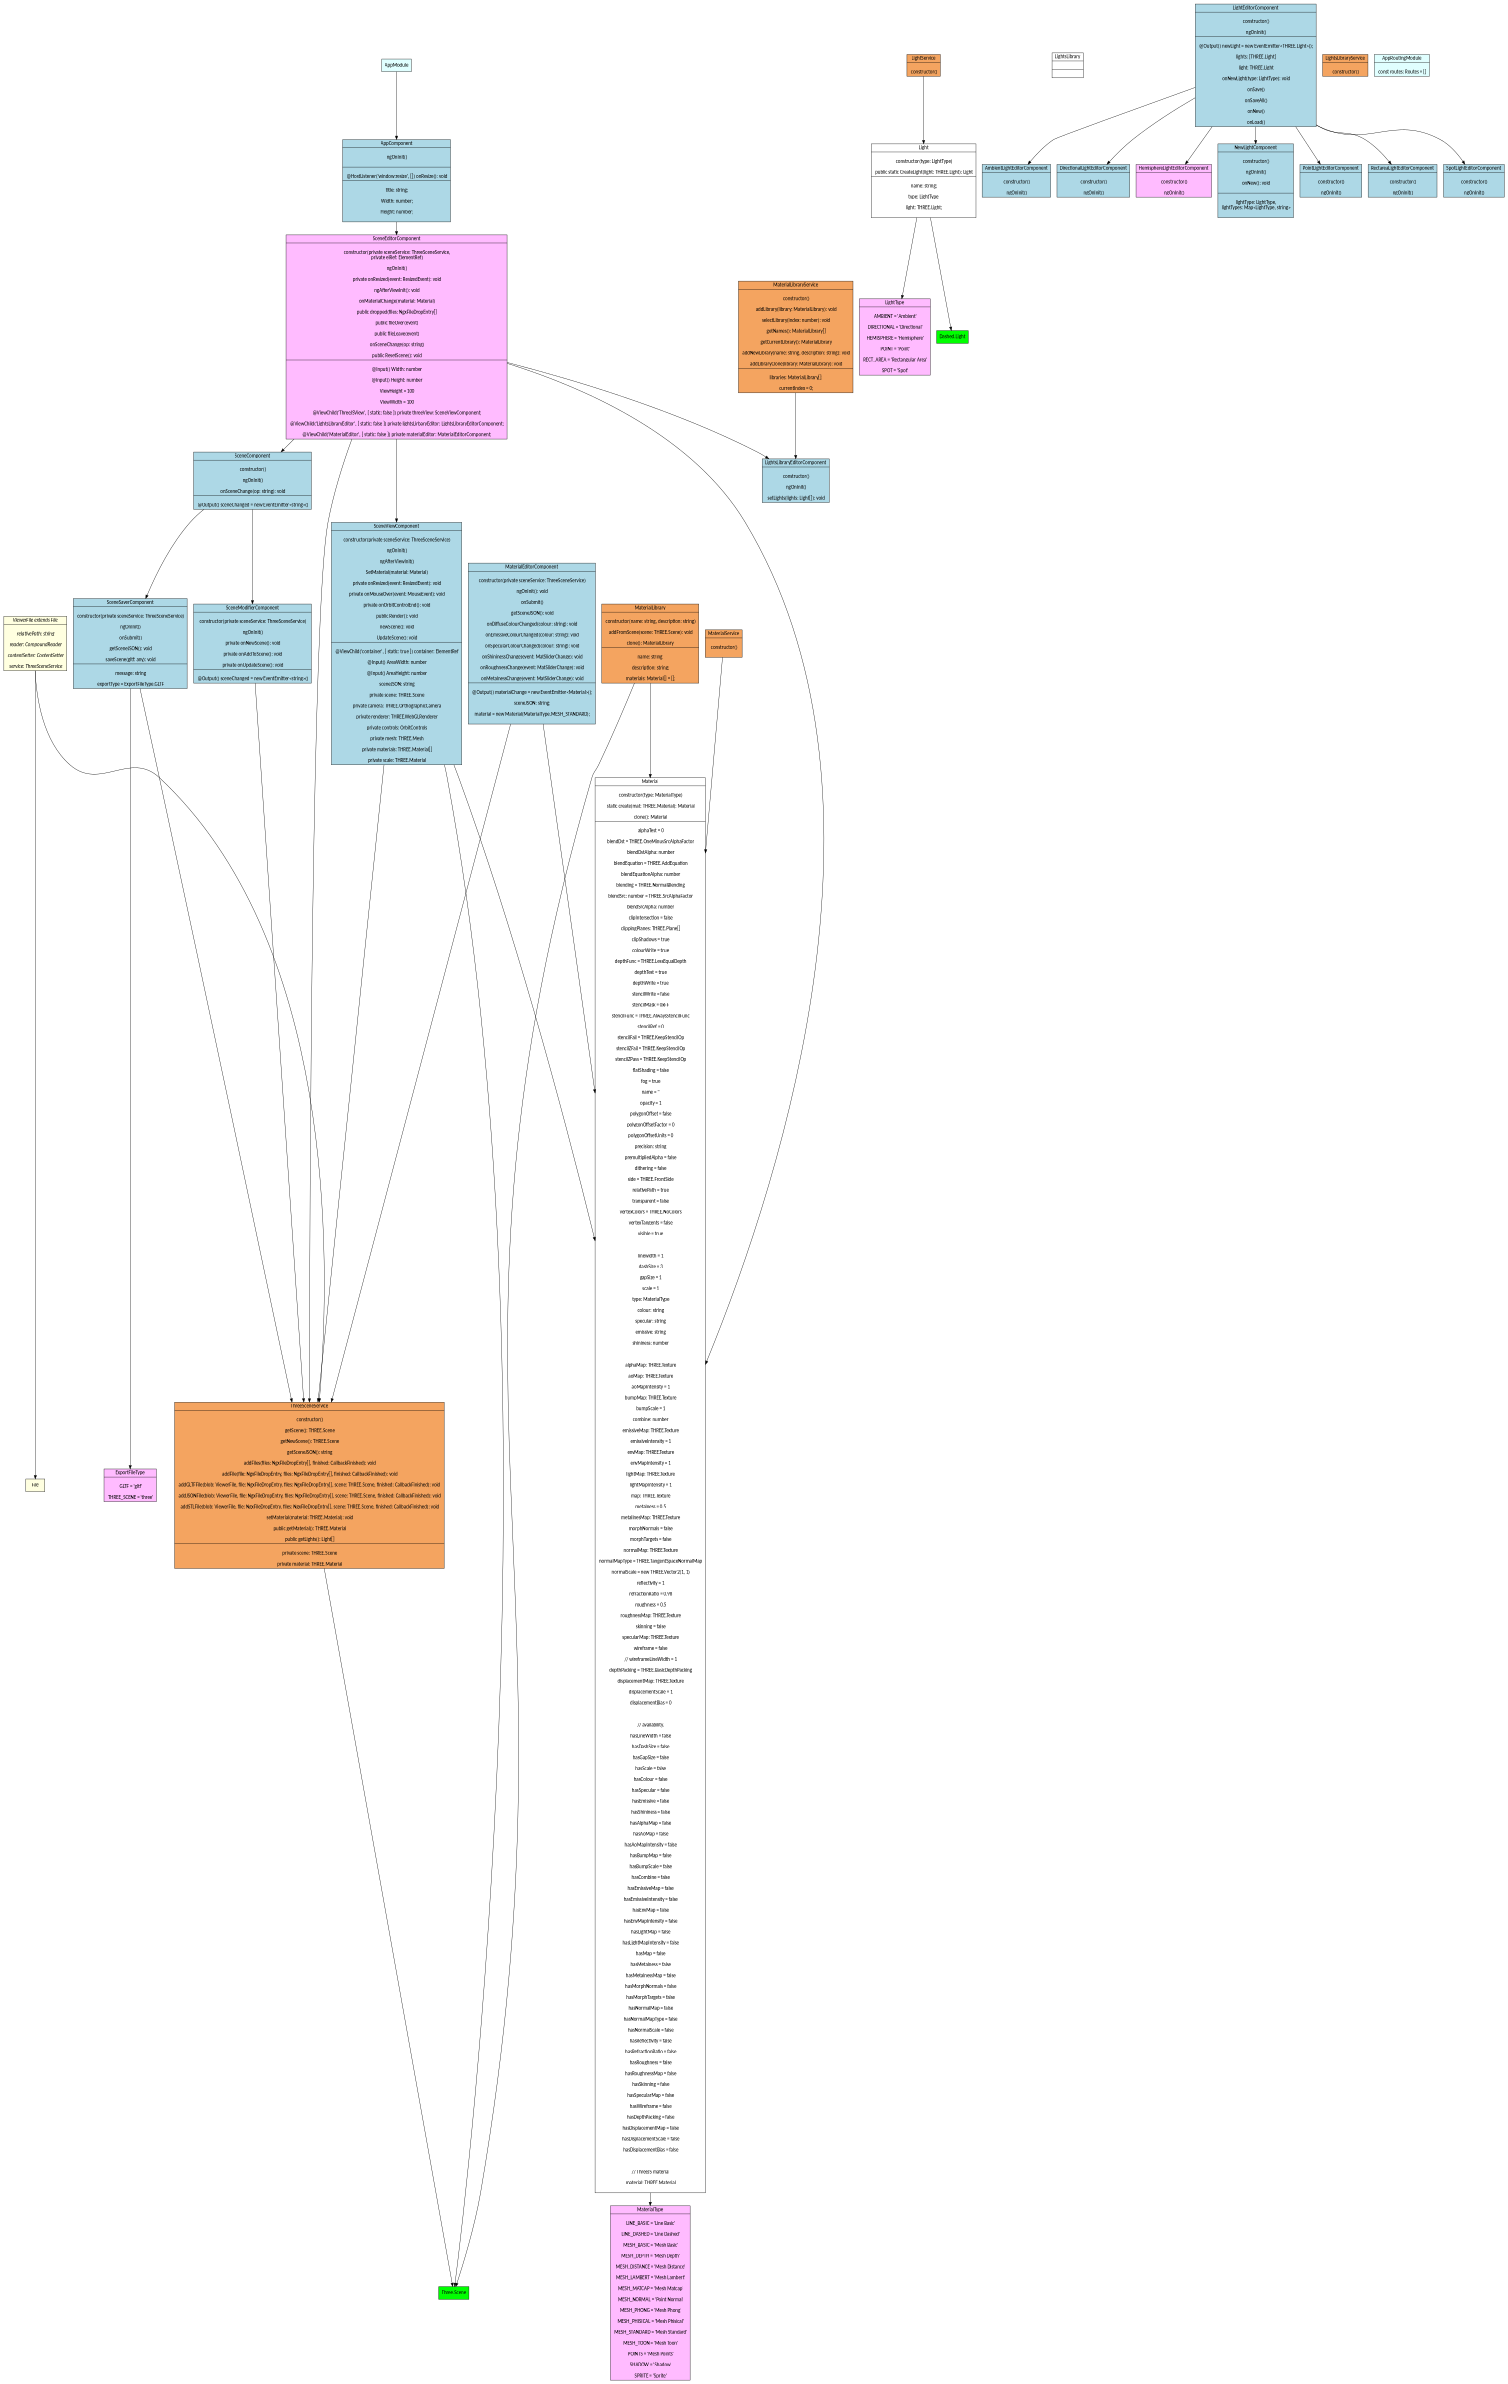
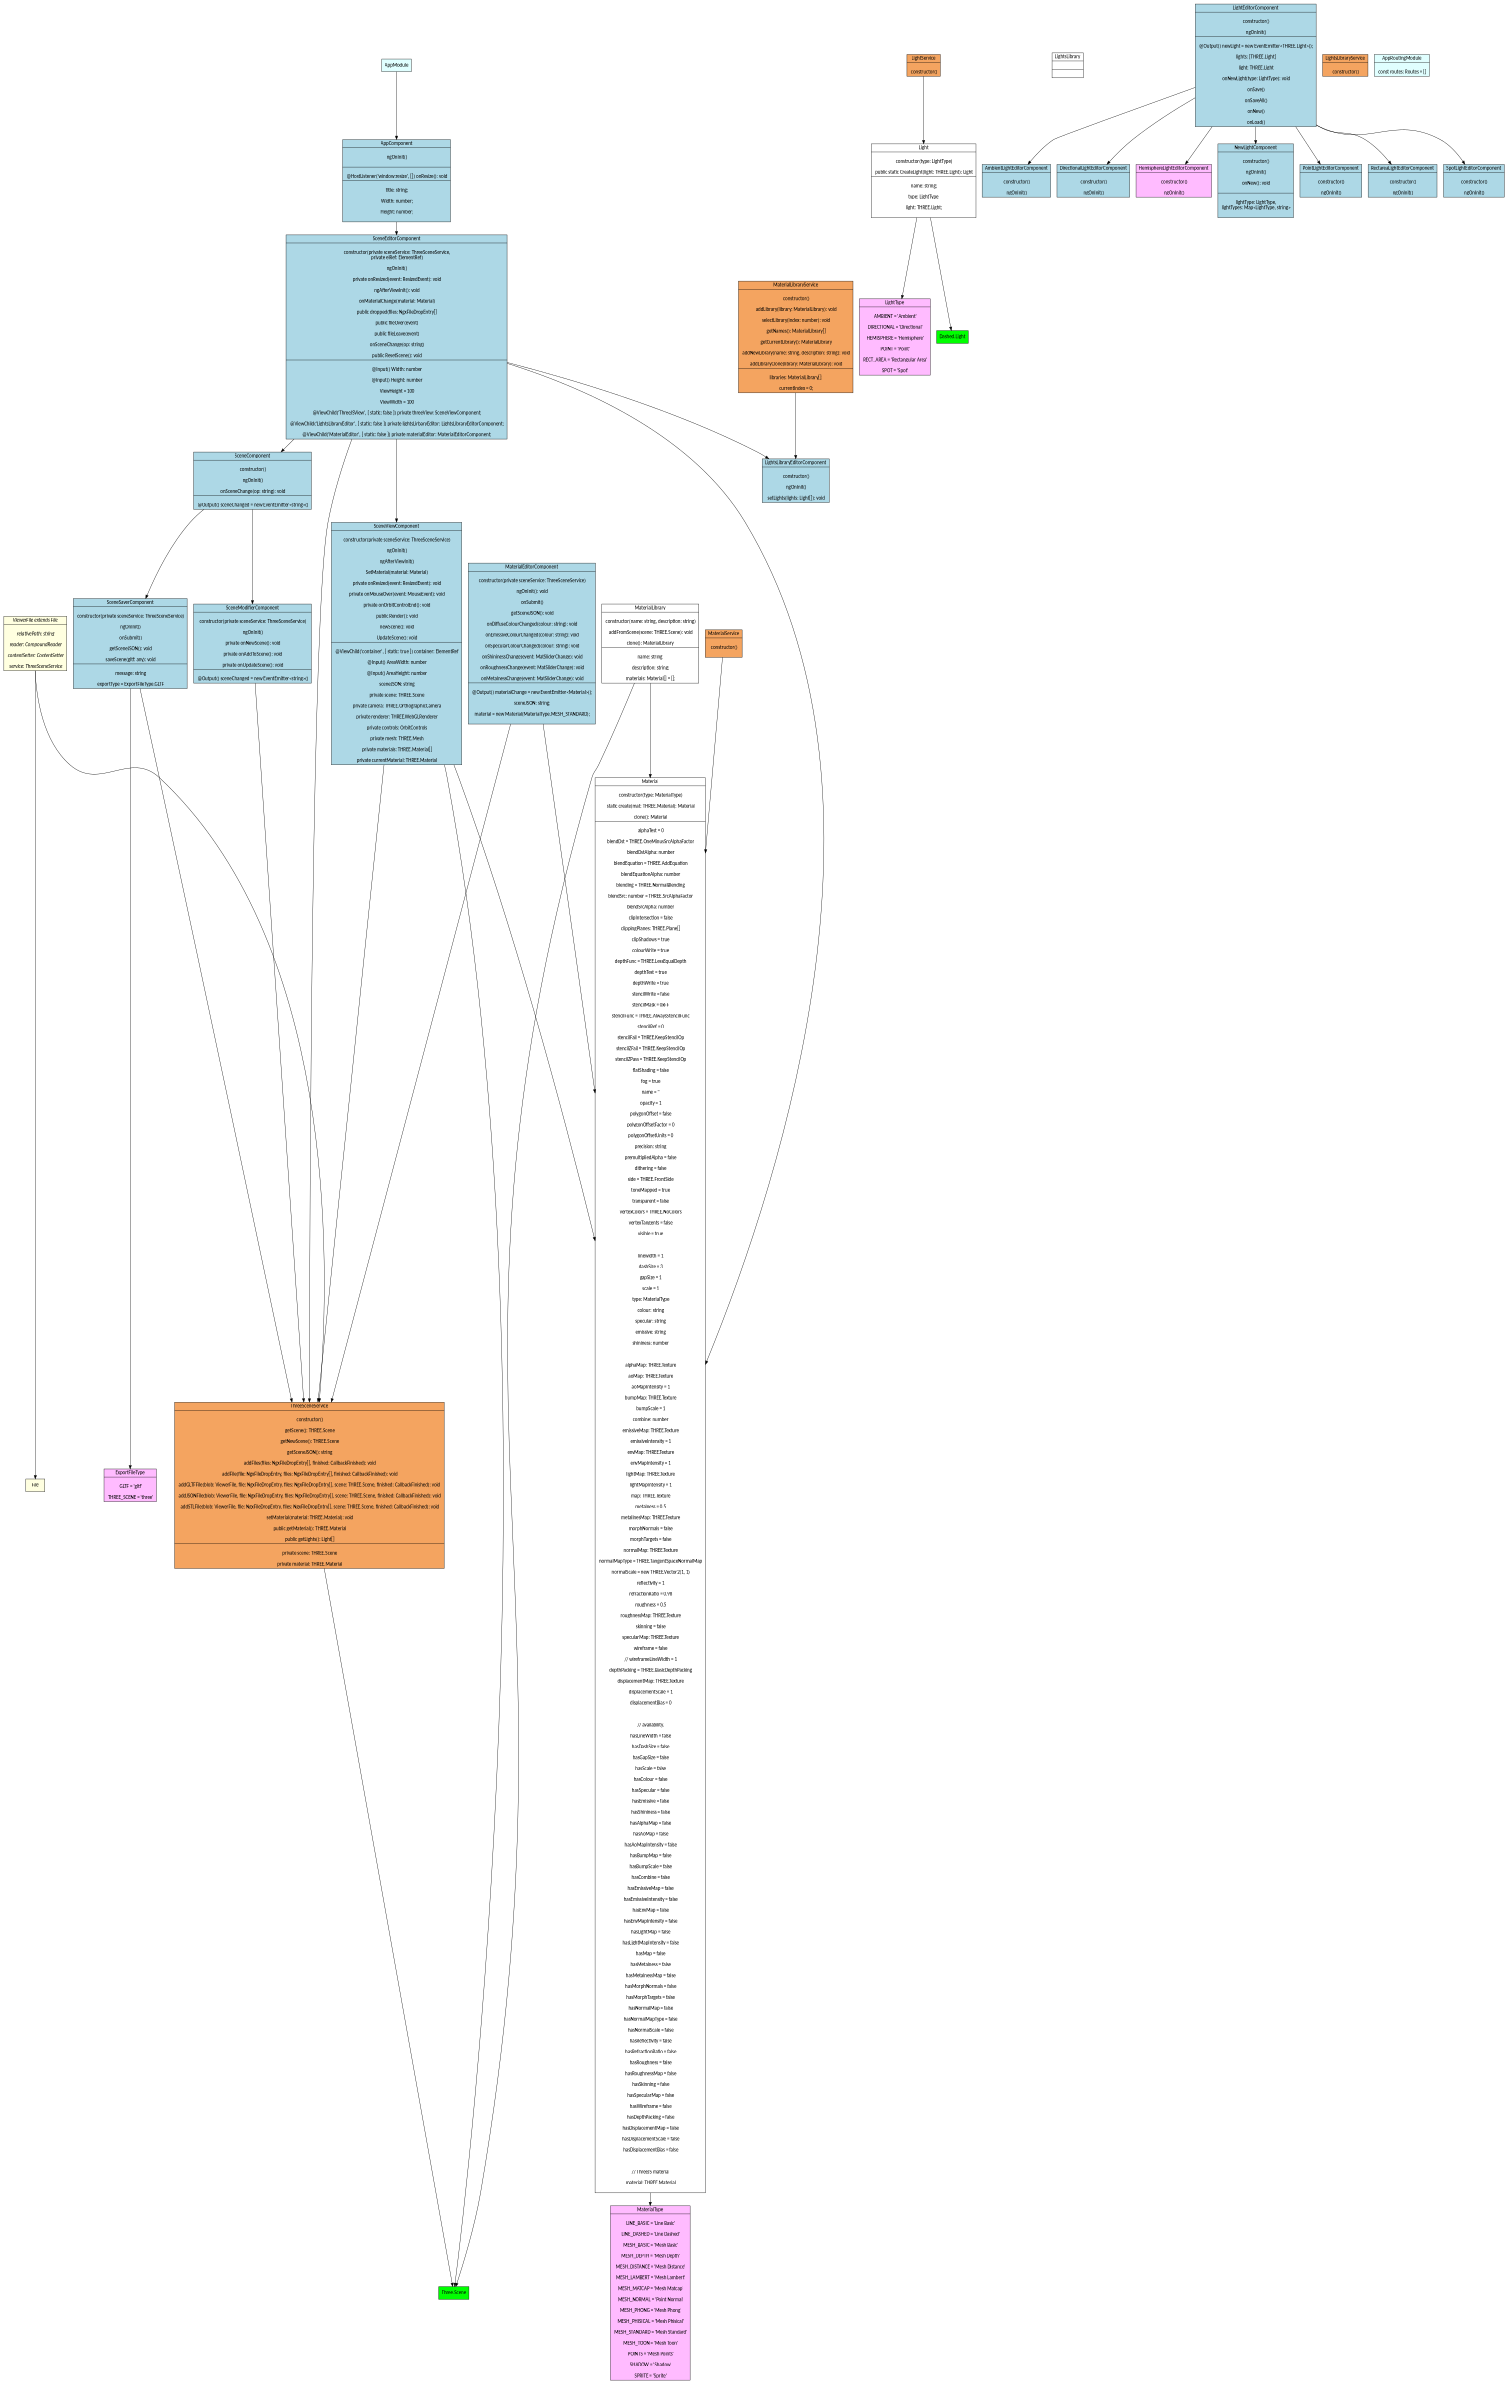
node "SceneEditorComponent": fillcolor plum1 -> lightblue
node "MaterialLibrary": fillcolor sandybrown -> white
node "SceneViewComponent": text "private scale: THREE.Material" -> "private currentMaterial: THREE.Material"
node "Material": text "relativePath = true" -> "toneMapped = true"
